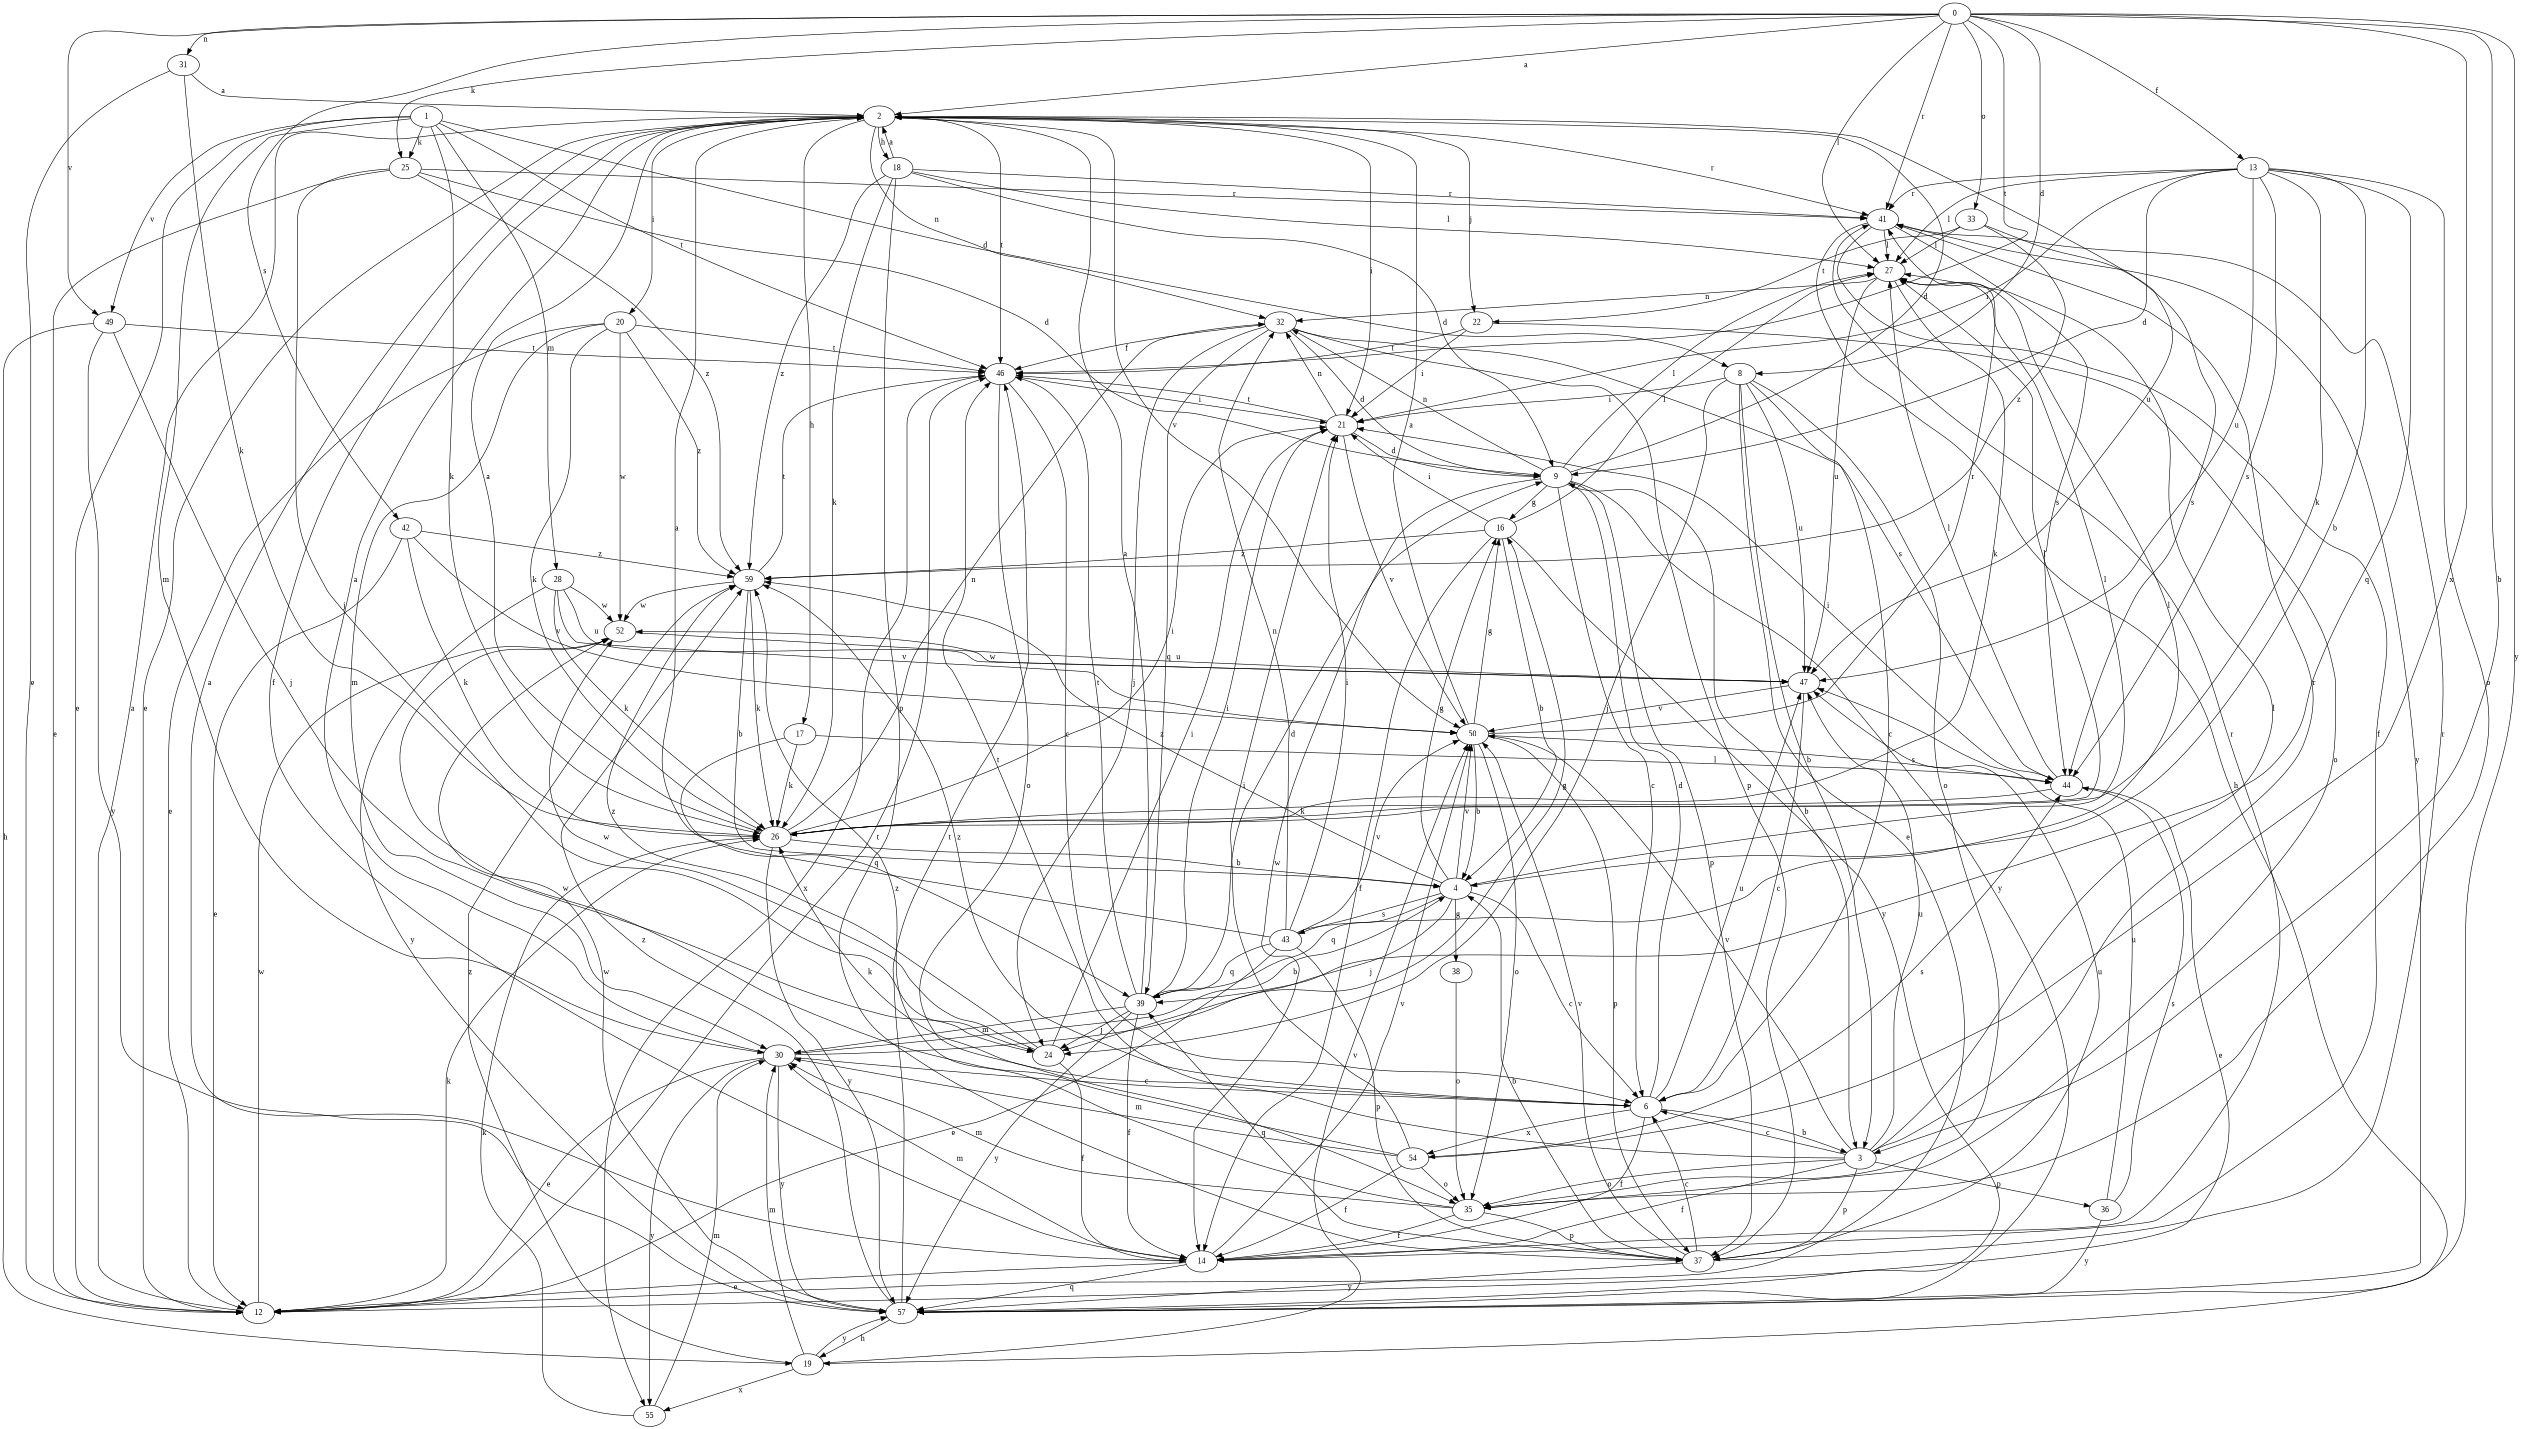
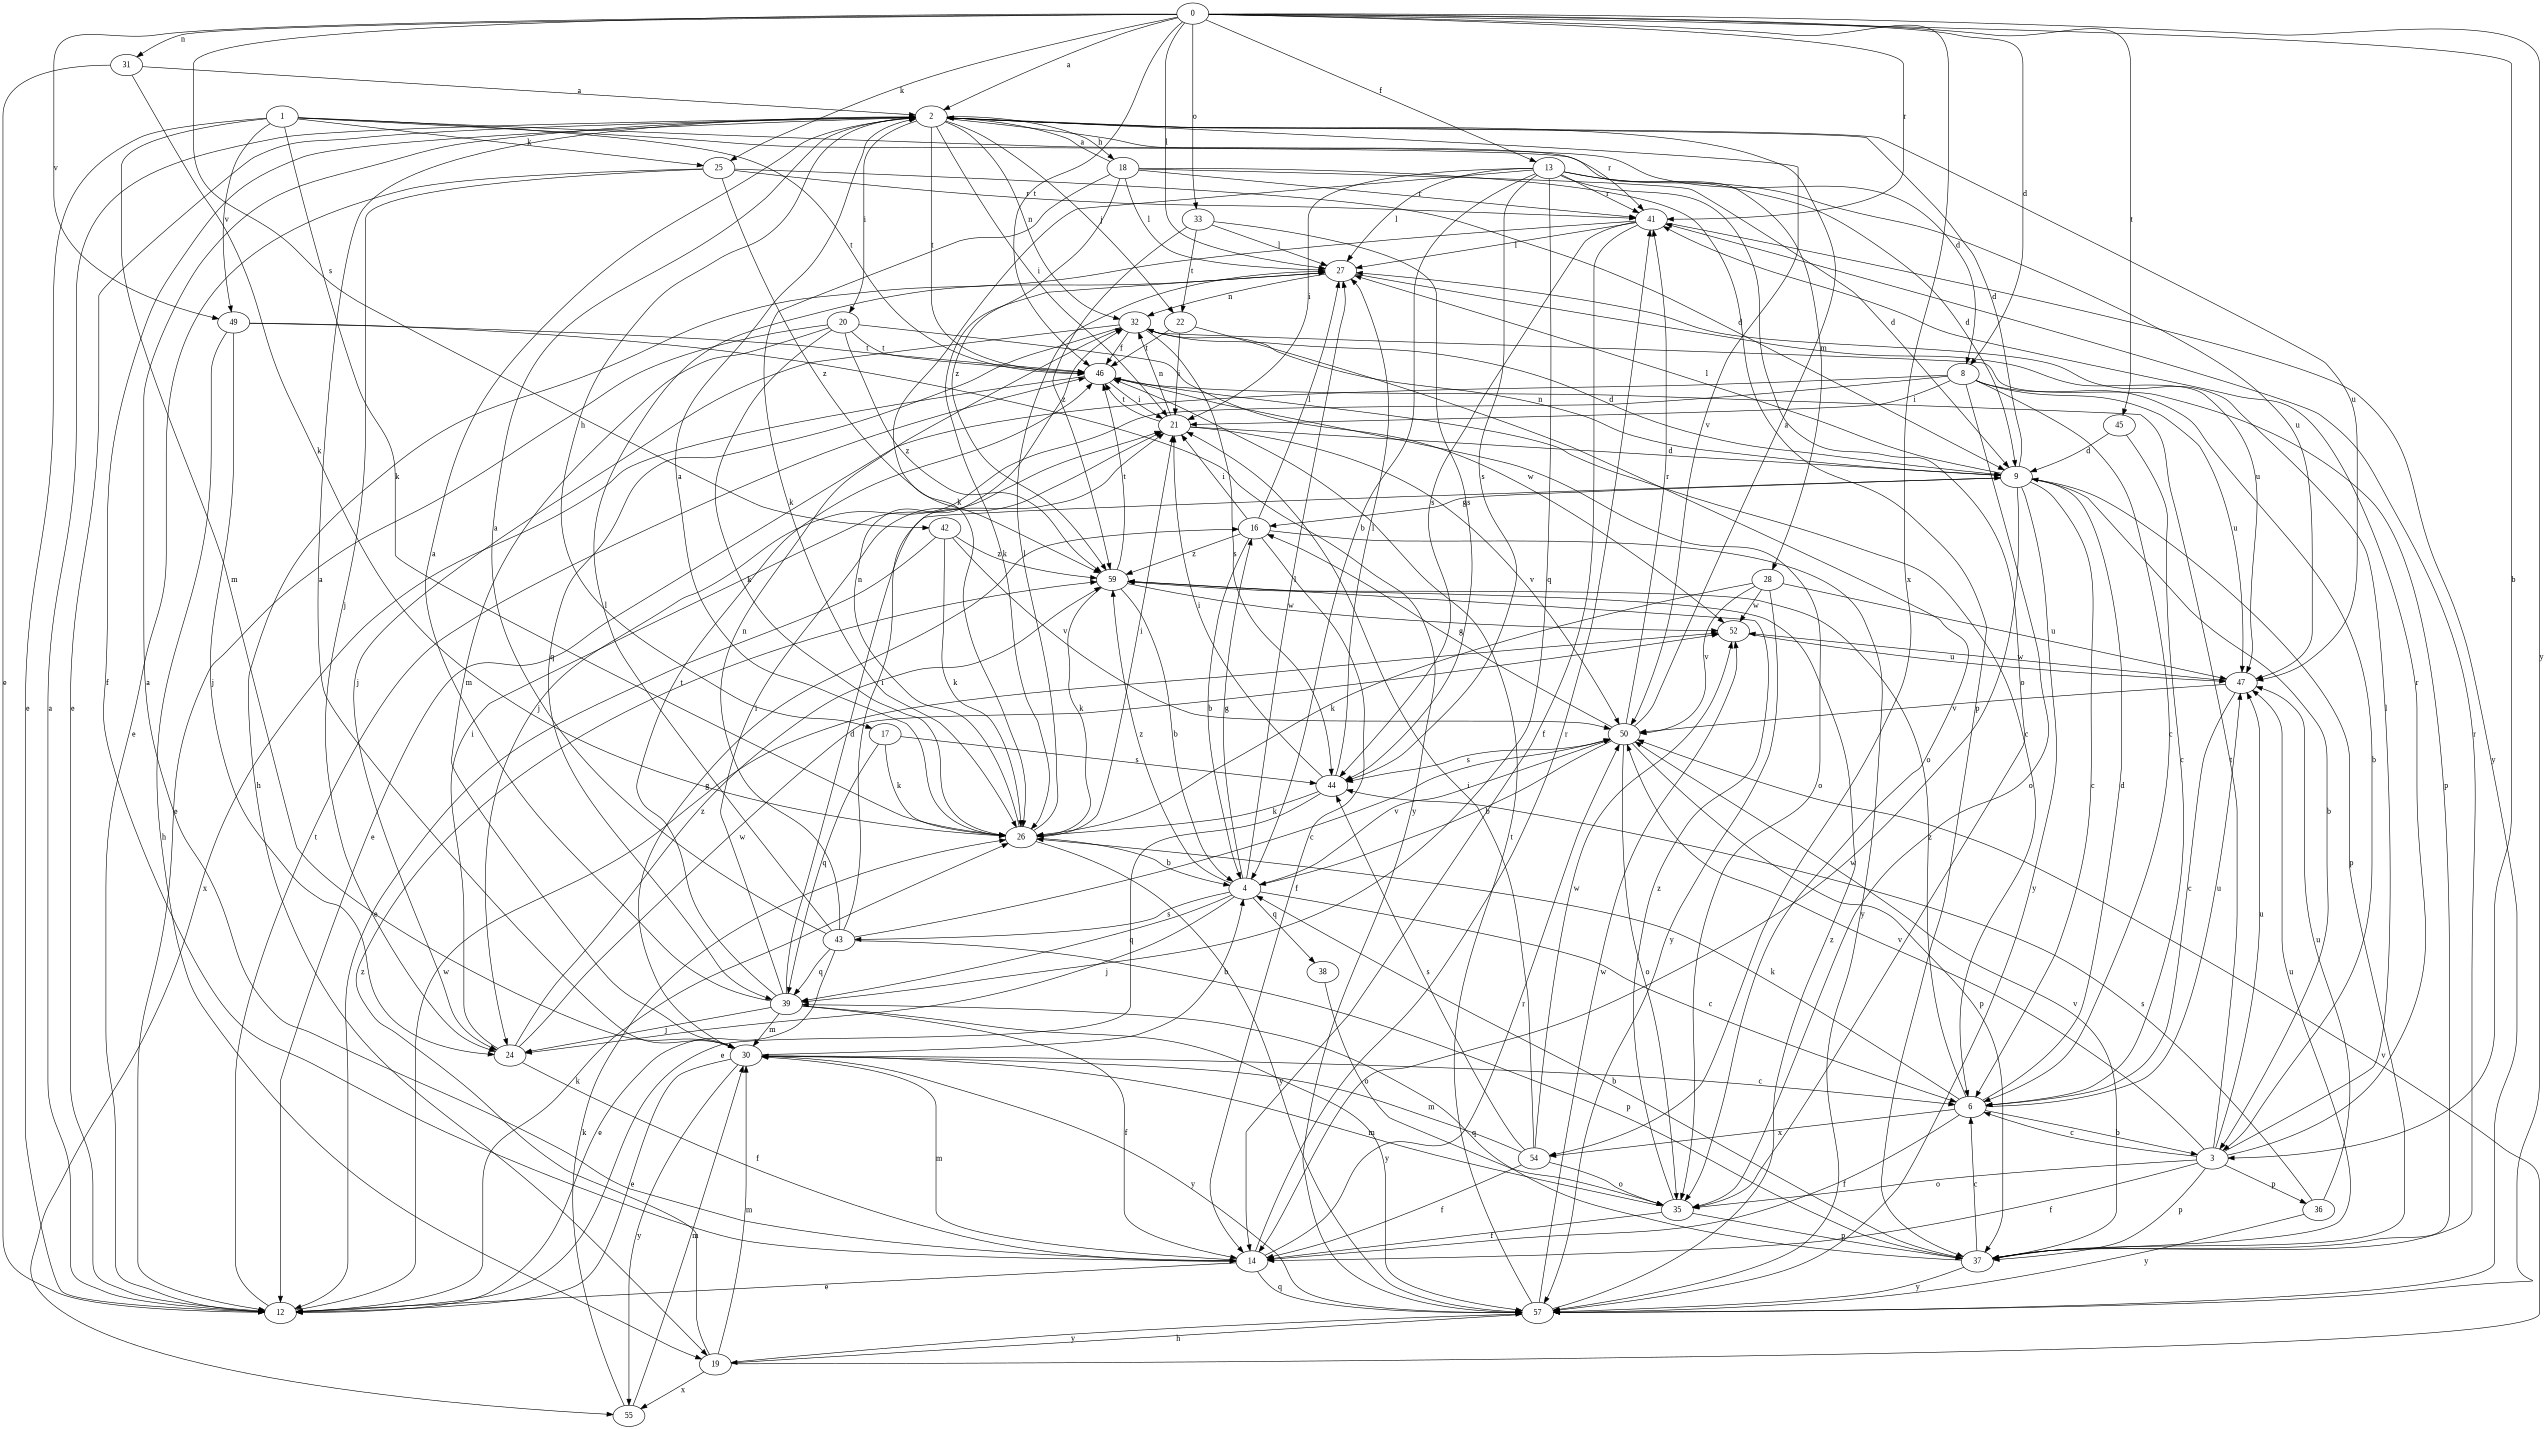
node "45": added
edge "17" -> "44": label "l" -> "s"
edge "43" -> "50": label "v" -> "c"
edge "4" -> "38": label "g" -> "q"
edge "14" -> "50": label "v" -> "r"
